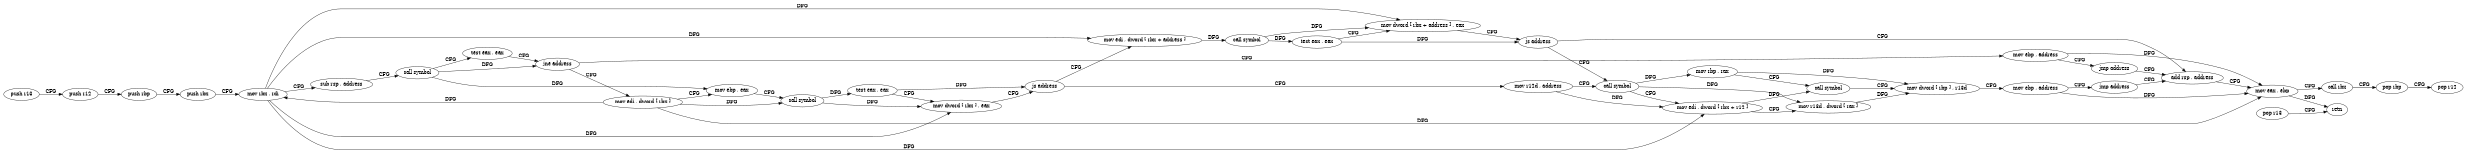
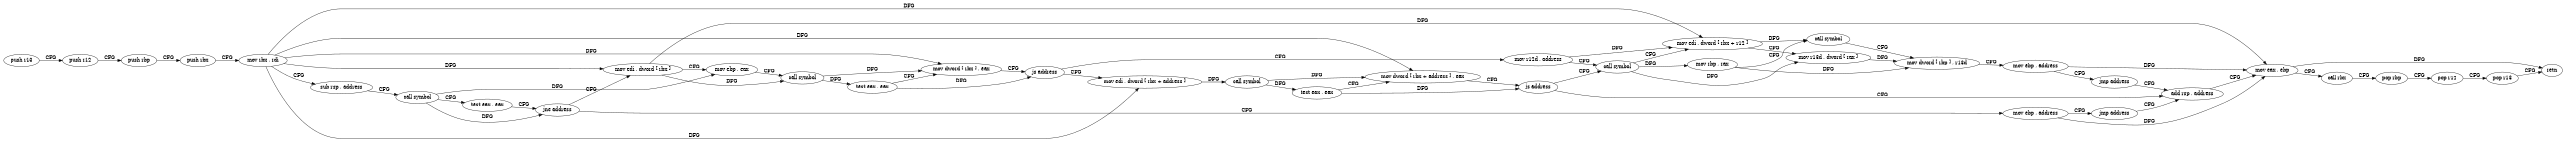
edge "pop r12" -> "pop r13": added, label "CFG"
edge "mov edi , dword [ rbx ]" -> "mov rbx , rdi": reversed
